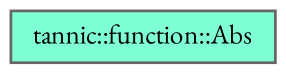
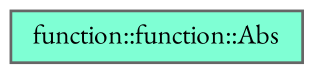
node "tannic::function::Abs": label "tannic::function::Abs" -> "function::function::Abs"
